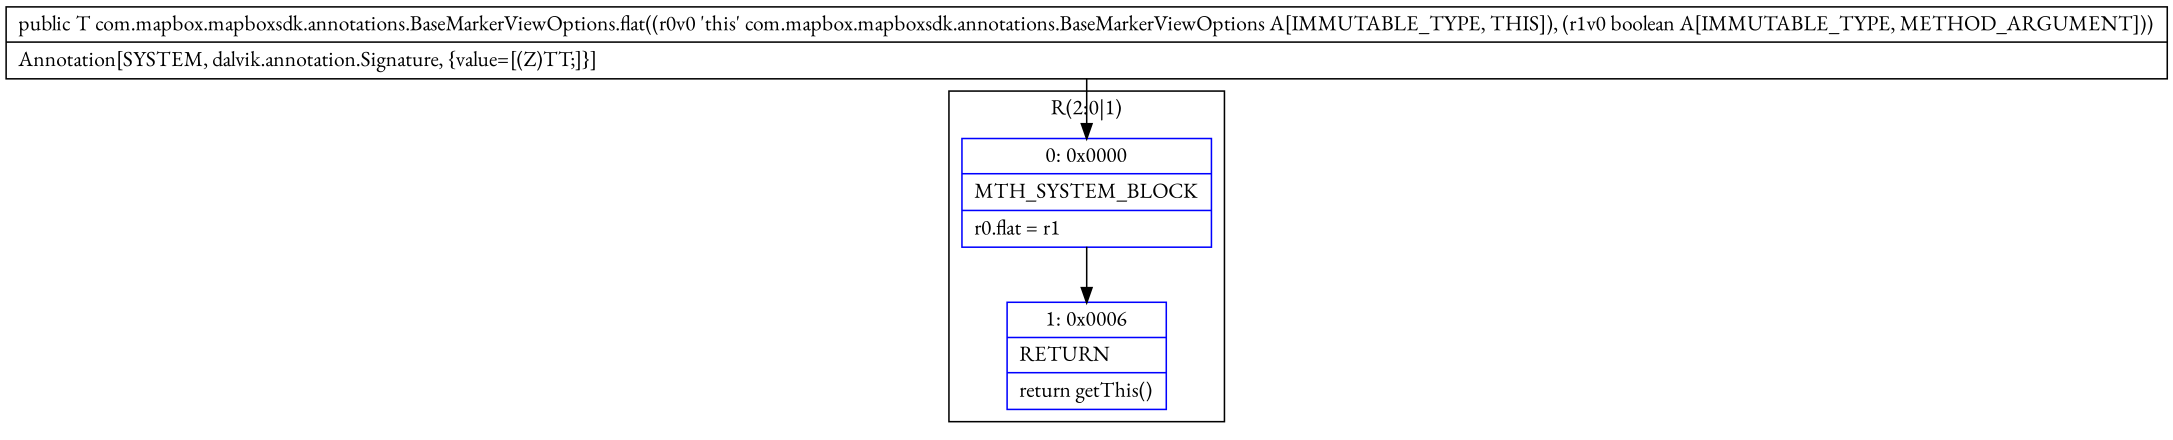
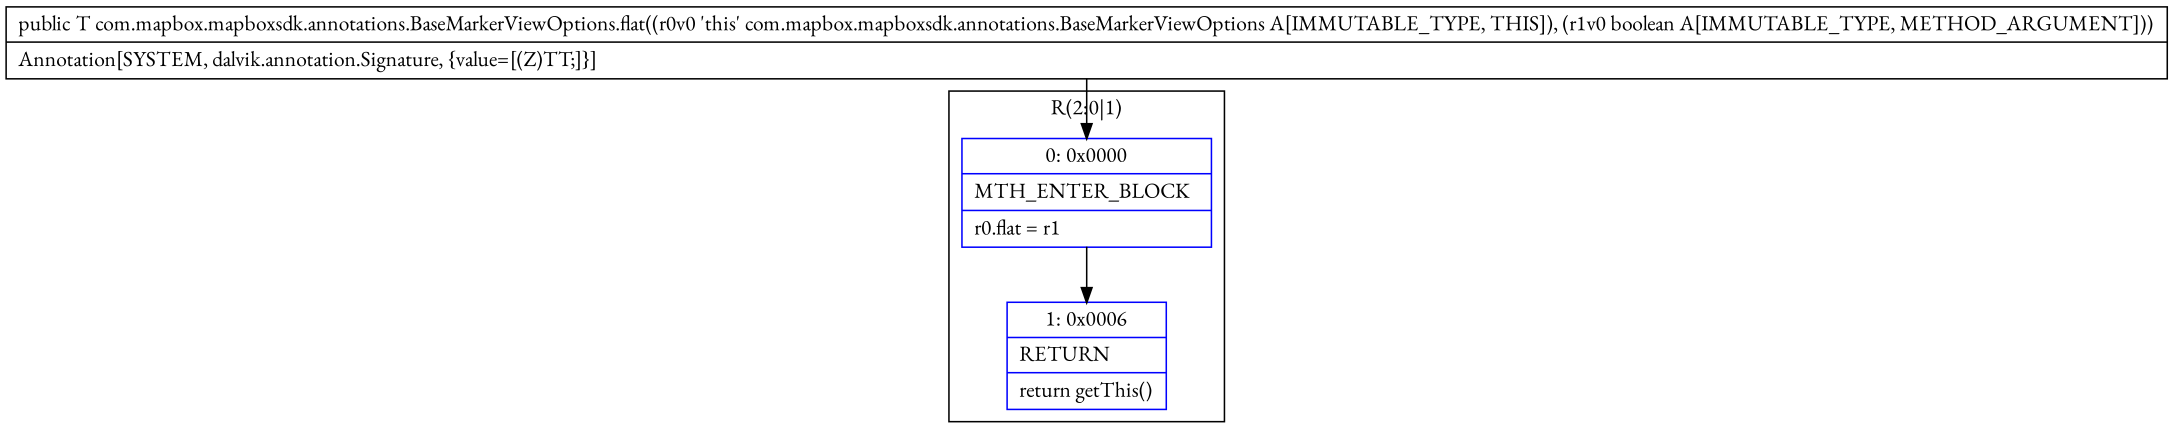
node "0: 0x0000": text "MTH_SYSTEM_BLOCK" -> "MTH_ENTER_BLOCK"
